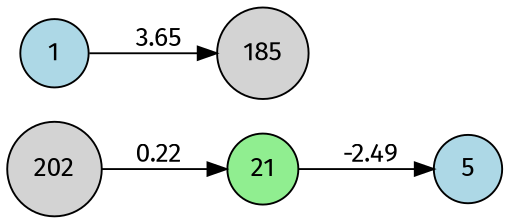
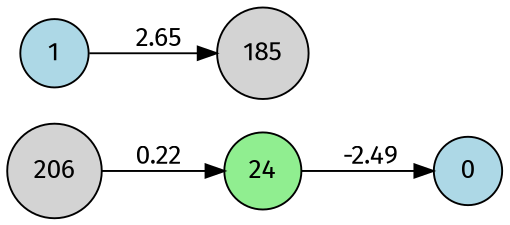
edge "1" -> "185": label "3.65" -> "2.65"
node "202": label "202" -> "206"
node "21": label "21" -> "24"
node "5": label "5" -> "0"
